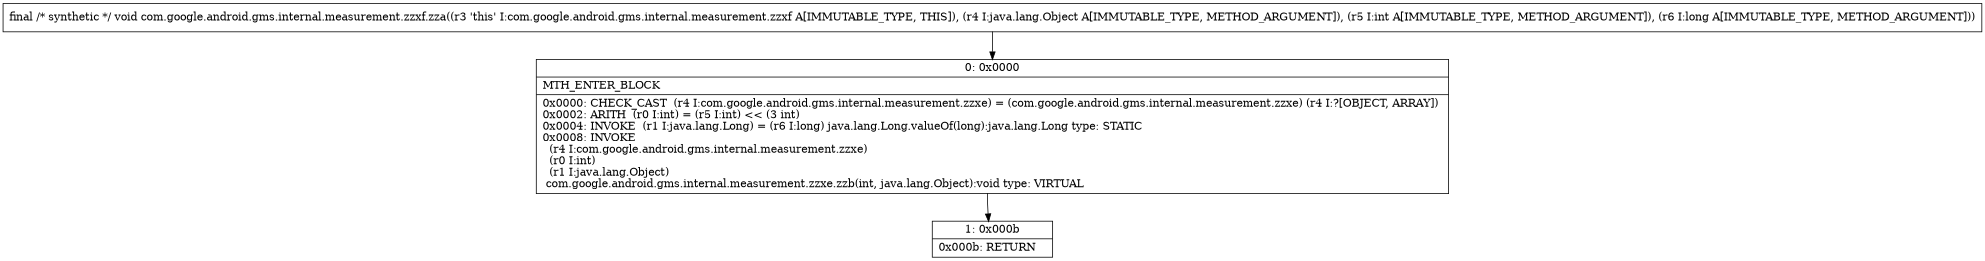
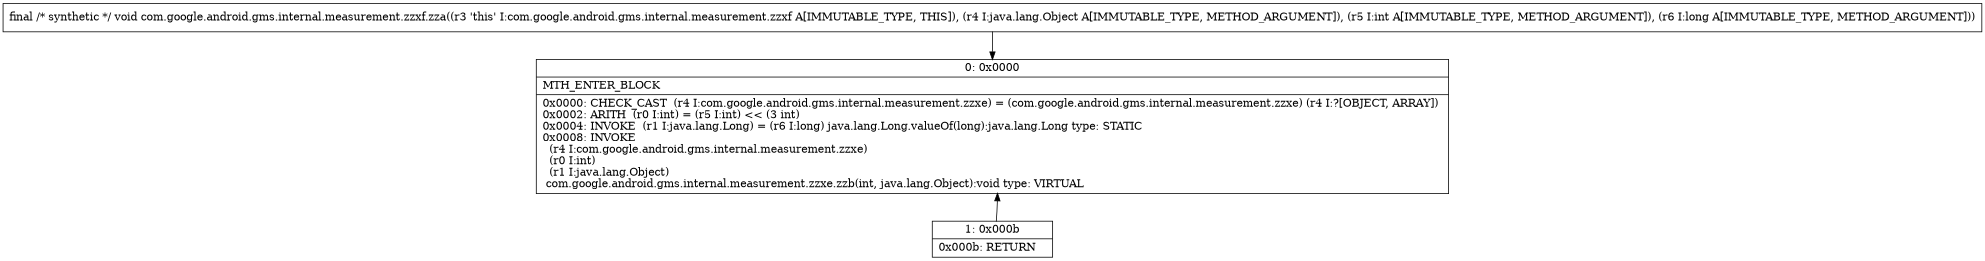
edge "0: 0x0000" -> "1: 0x000b": reversed
